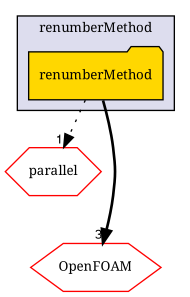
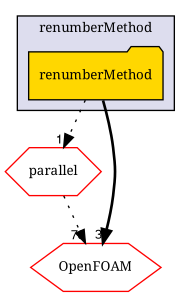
edge "parallel" -> "OpenFOAM": added
